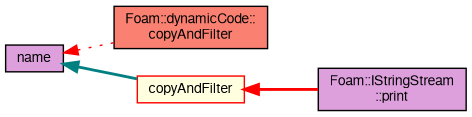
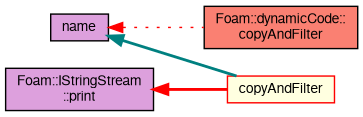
edge "Foam::IStringStream ::print" -> "copyAndFilter": reversed
